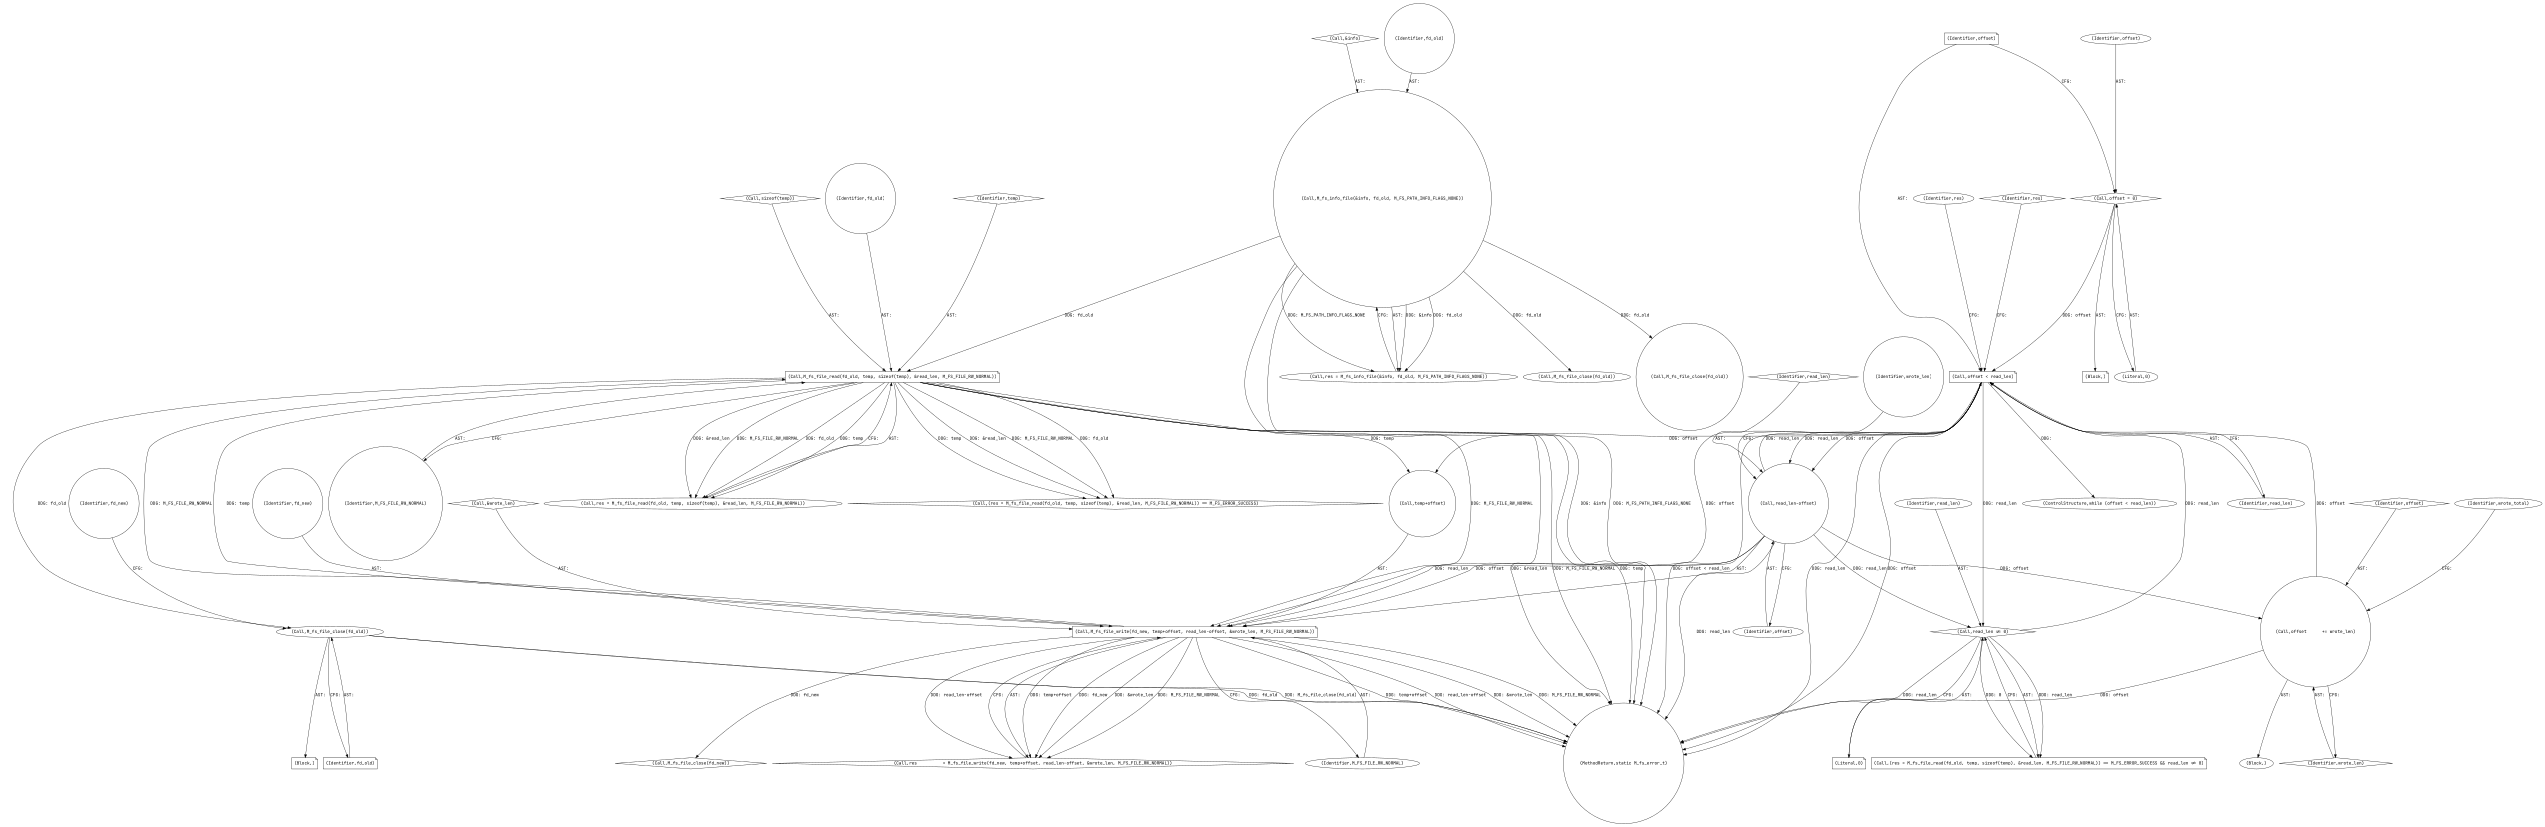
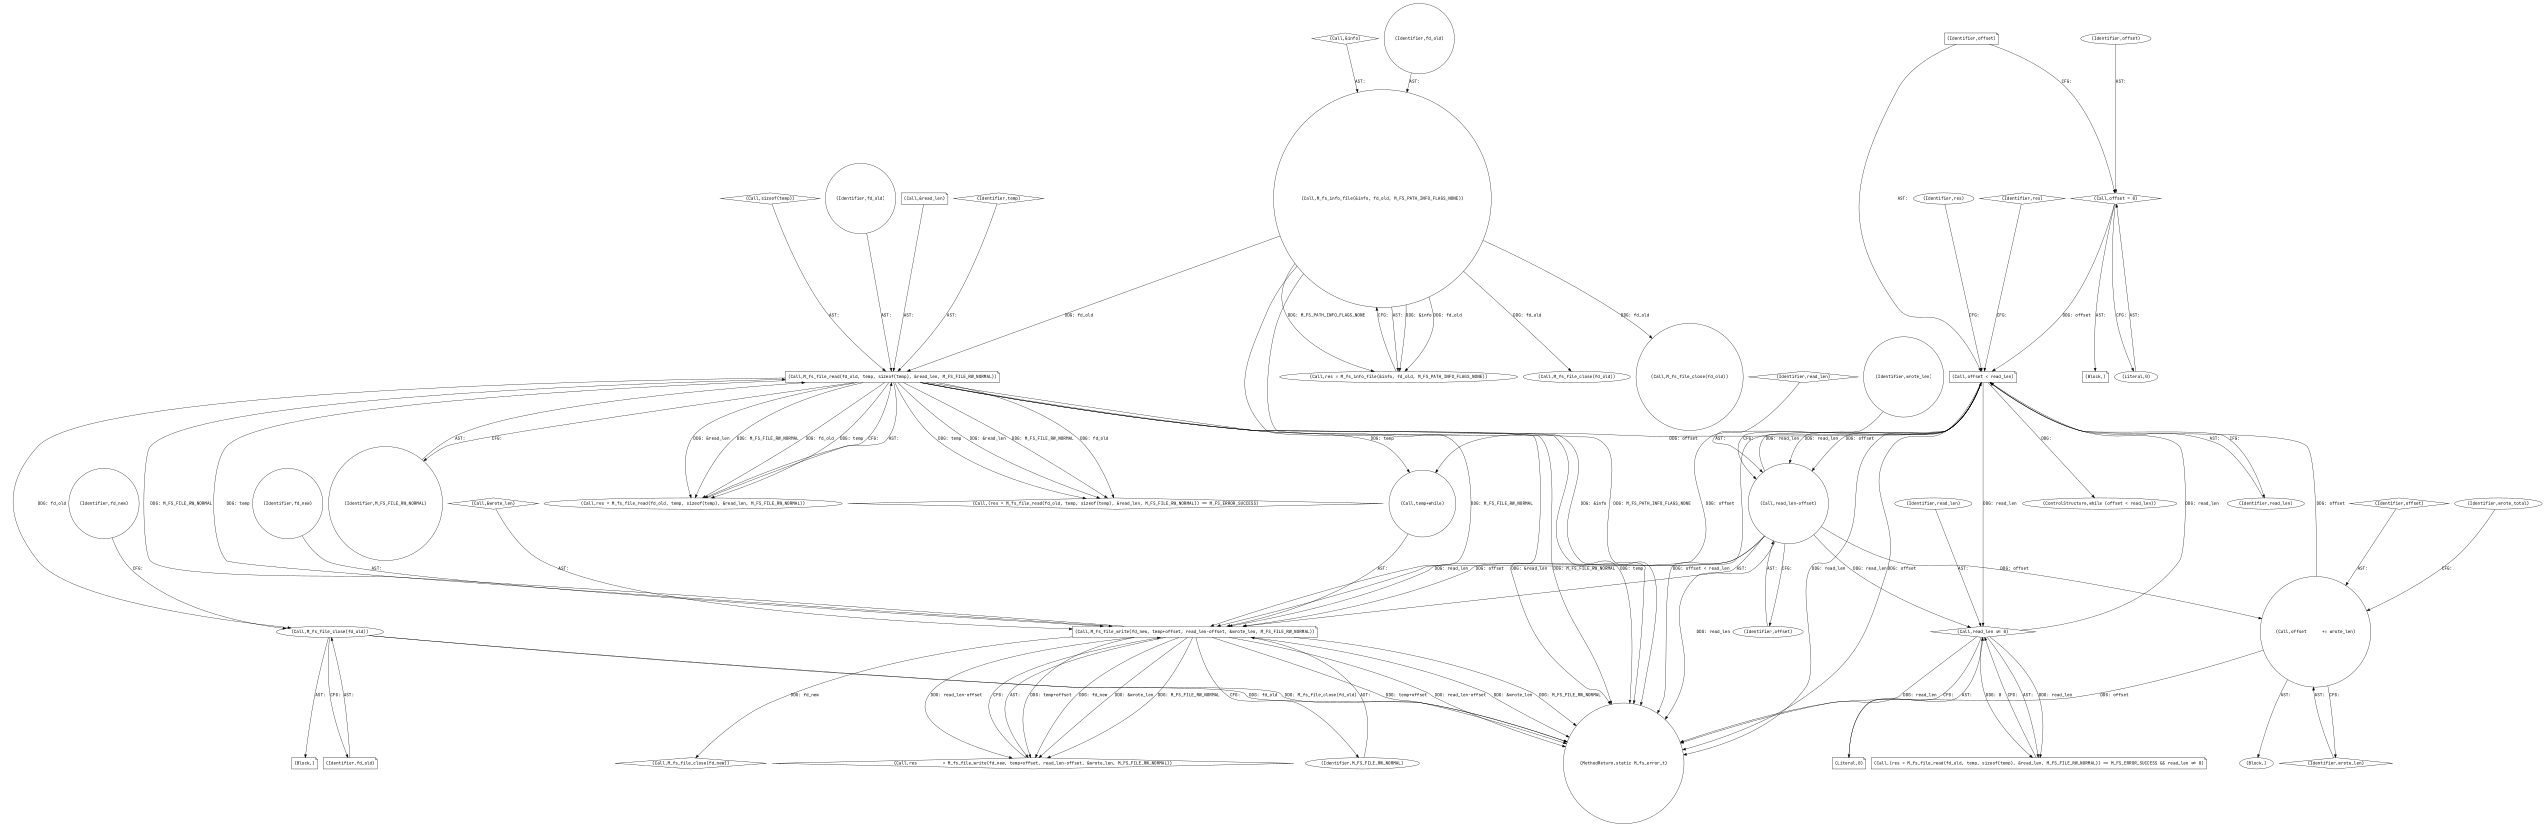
node "(Call,&read_len)": added
node "(Call,temp+offset)": label "(Call,temp+offset)" -> "(Call,temp+while)"
